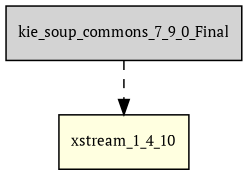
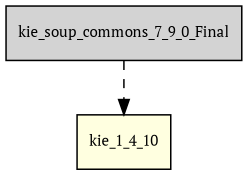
node "xstream_1_4_10": label "xstream_1_4_10" -> "kie_1_4_10"
